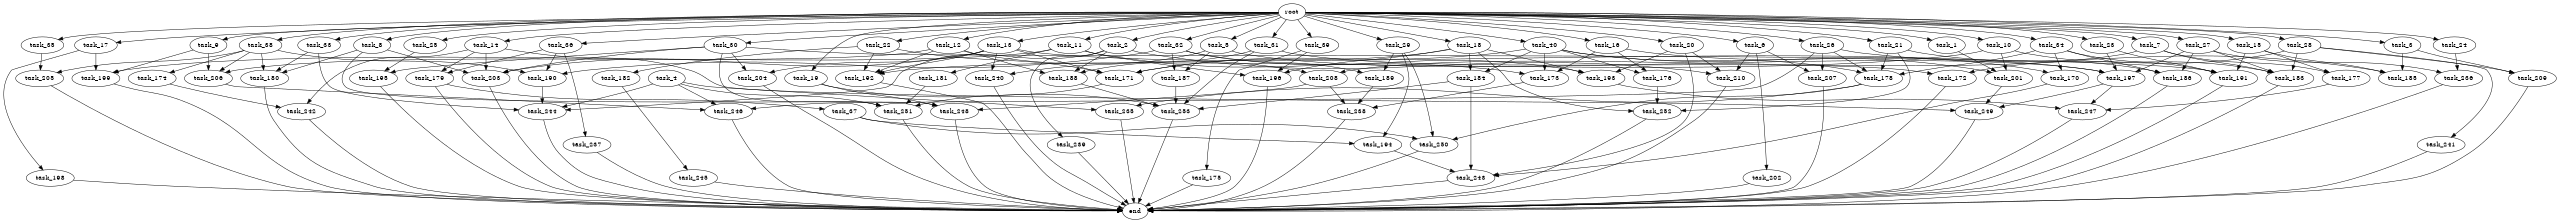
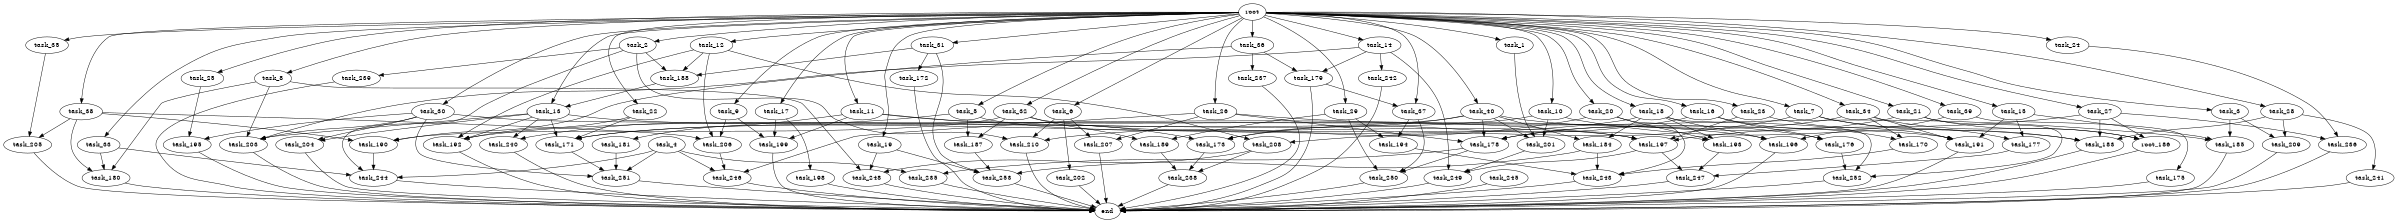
edge "root" -> "task_37": added
edge "task_28" -> "task_172": removed
node "task_174": removed
node "task_182": removed
node "task_186": label "task_186" -> "root_186"
edge "task_188" -> "task_253": now "task_188" -> "task_13"
edge "task_185" -> "end": added
